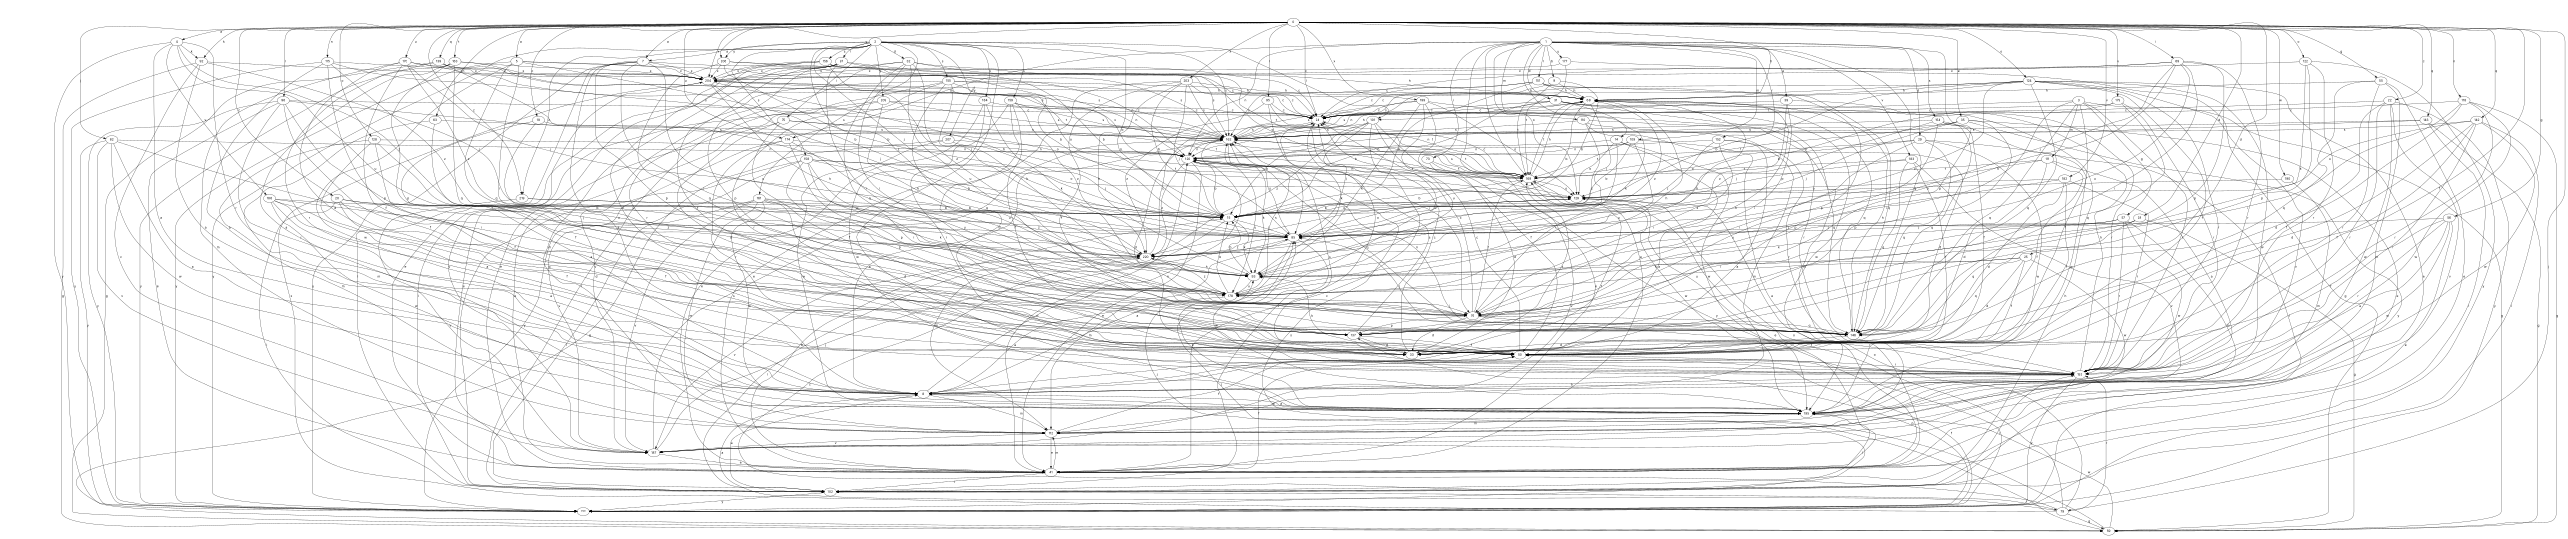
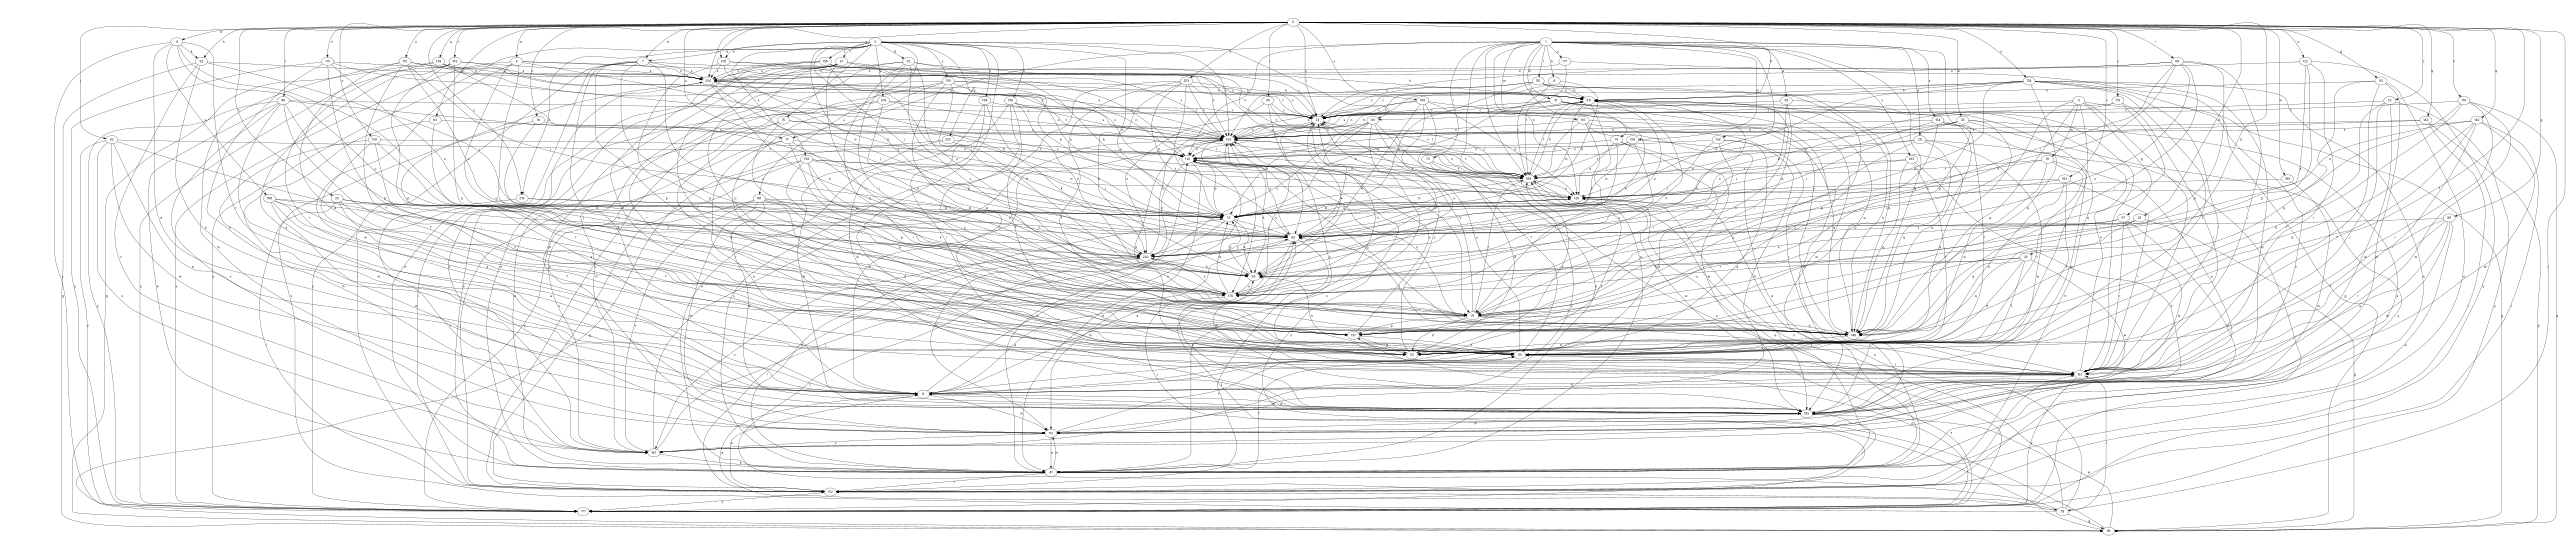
node "174": label "174" -> "171"
edge "110" -> "169": added, label "t"
edge "178" -> "76": removed, label "i"
edge "22" -> "187": now "96" -> "187"
